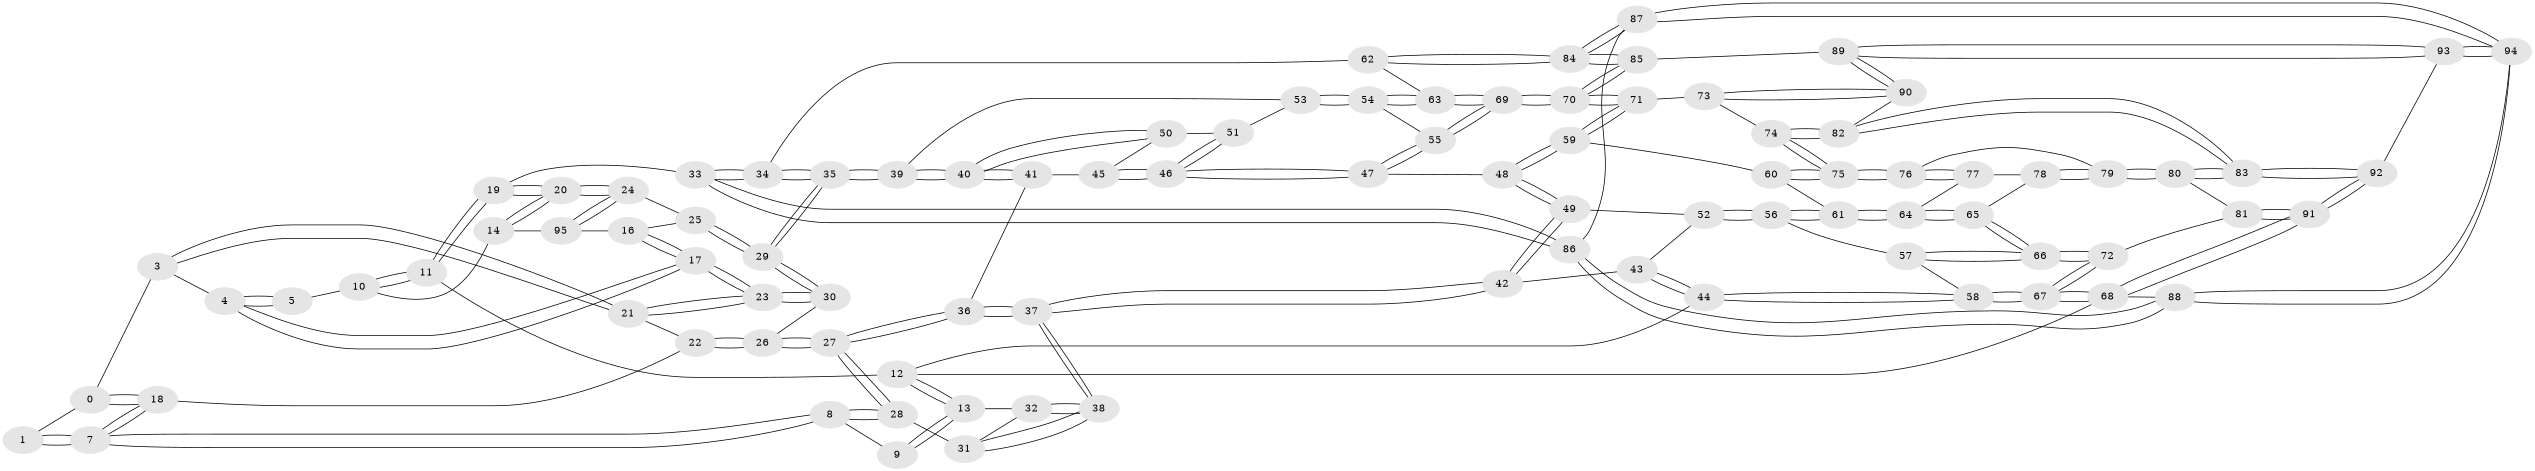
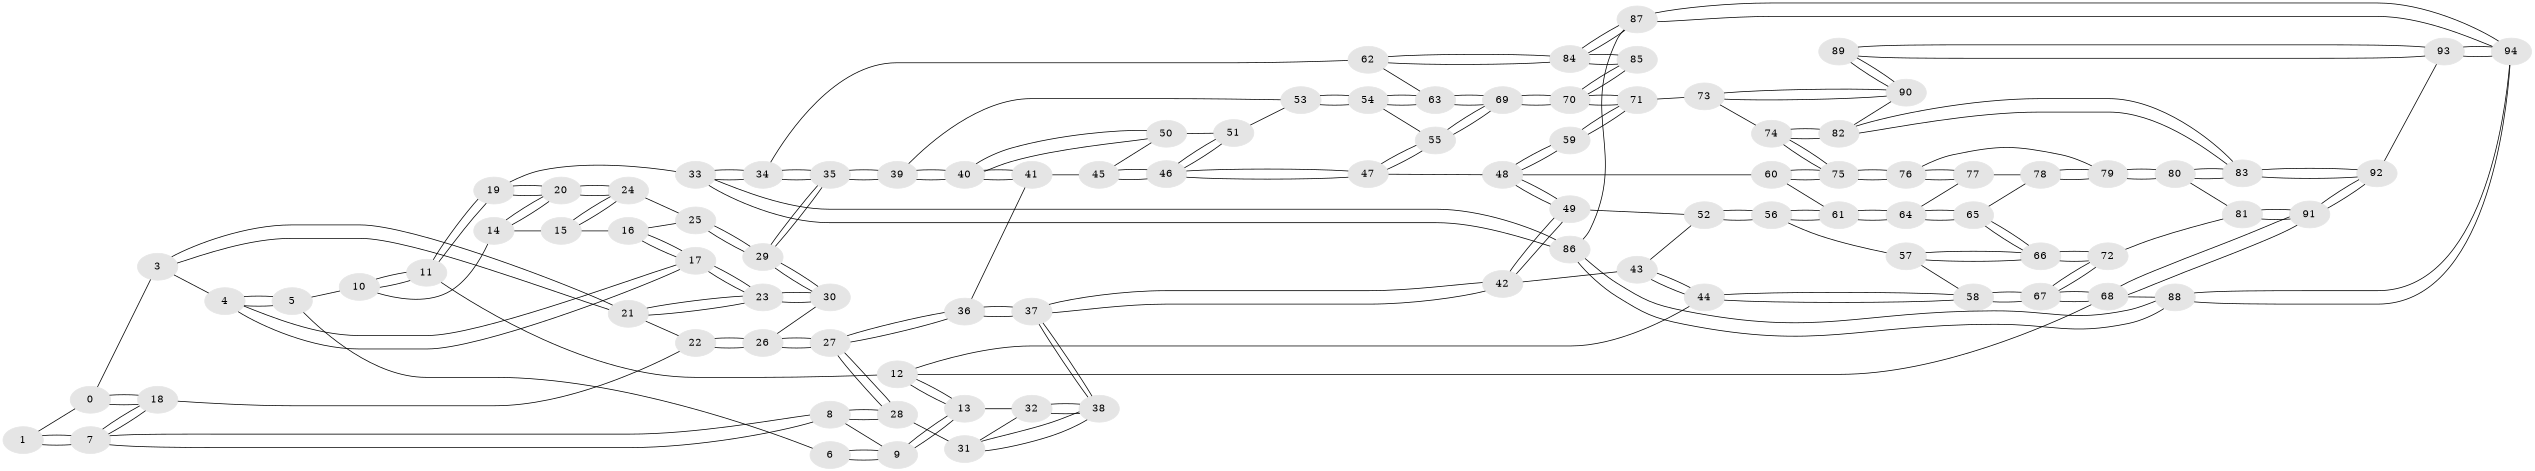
edge "89" -- "85": removed
edge "59" -- "60": now "48" -- "60"
node "95": label "95" -> "15"
node "6": added
